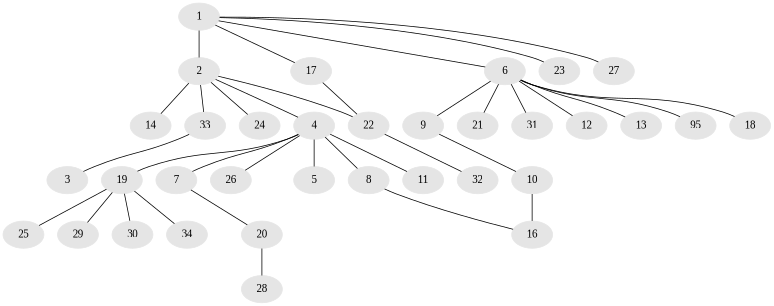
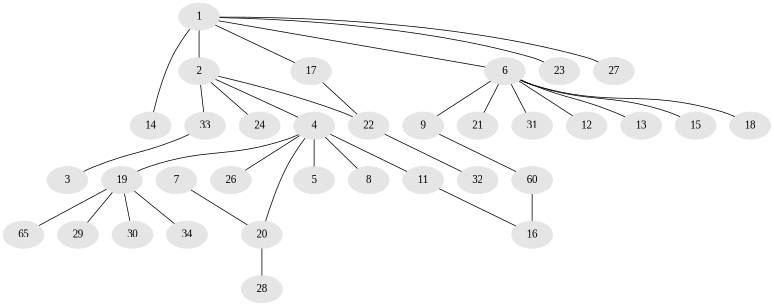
edge "2" -- "14": now "1" -- "14"
node "95": label "95" -> "15"
edge "4" -- "7": now "4" -- "20"
node "10": label "10" -> "60"
edge "8" -- "16": now "11" -- "16"
node "25": label "25" -> "65"
